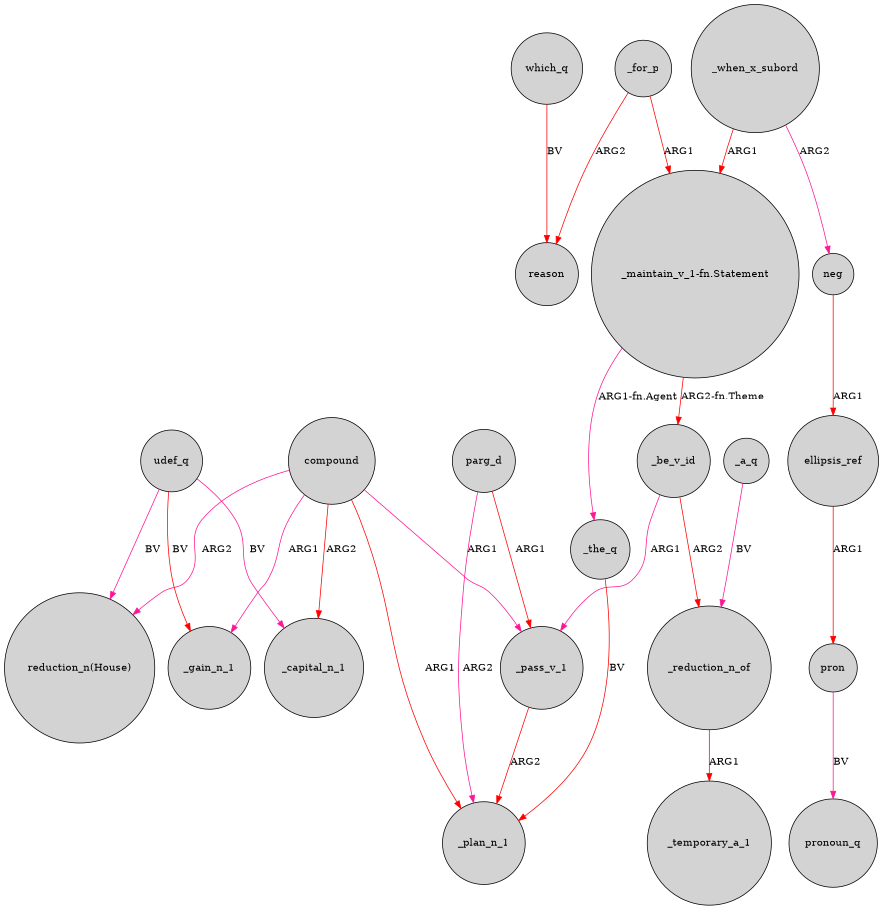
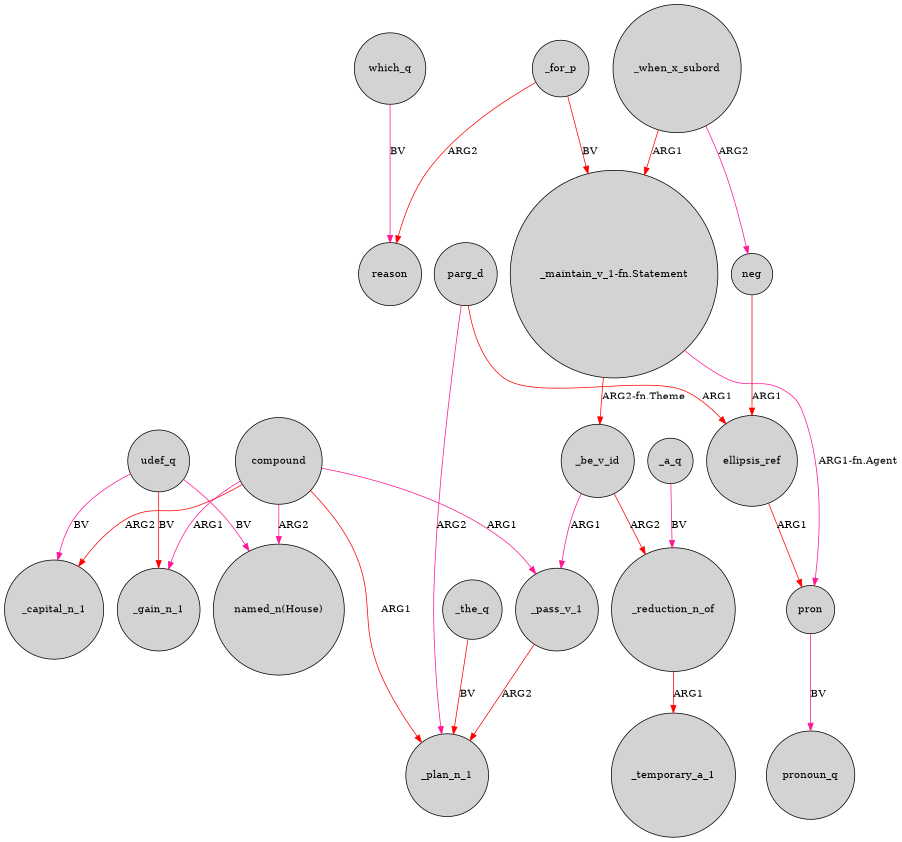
edge "_for_p" -> "_maintain_v_1-fn.Statement": label "ARG1" -> "BV"
edge "which_q" -> "reason": color red -> deeppink
edge "_maintain_v_1-fn.Statement" -> "_the_q": now "_maintain_v_1-fn.Statement" -> "pron"
edge "parg_d" -> "_pass_v_1": now "parg_d" -> "ellipsis_ref"
node "reduction_n(House)": label "reduction_n(House)" -> "named_n(House)"
